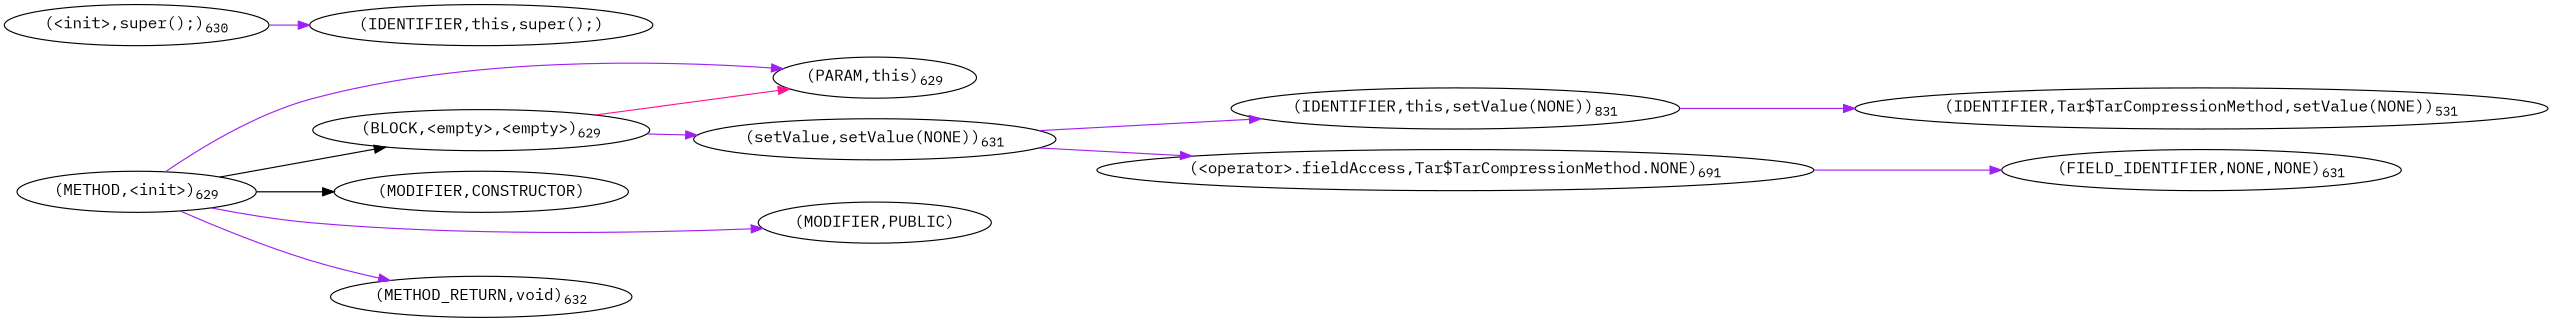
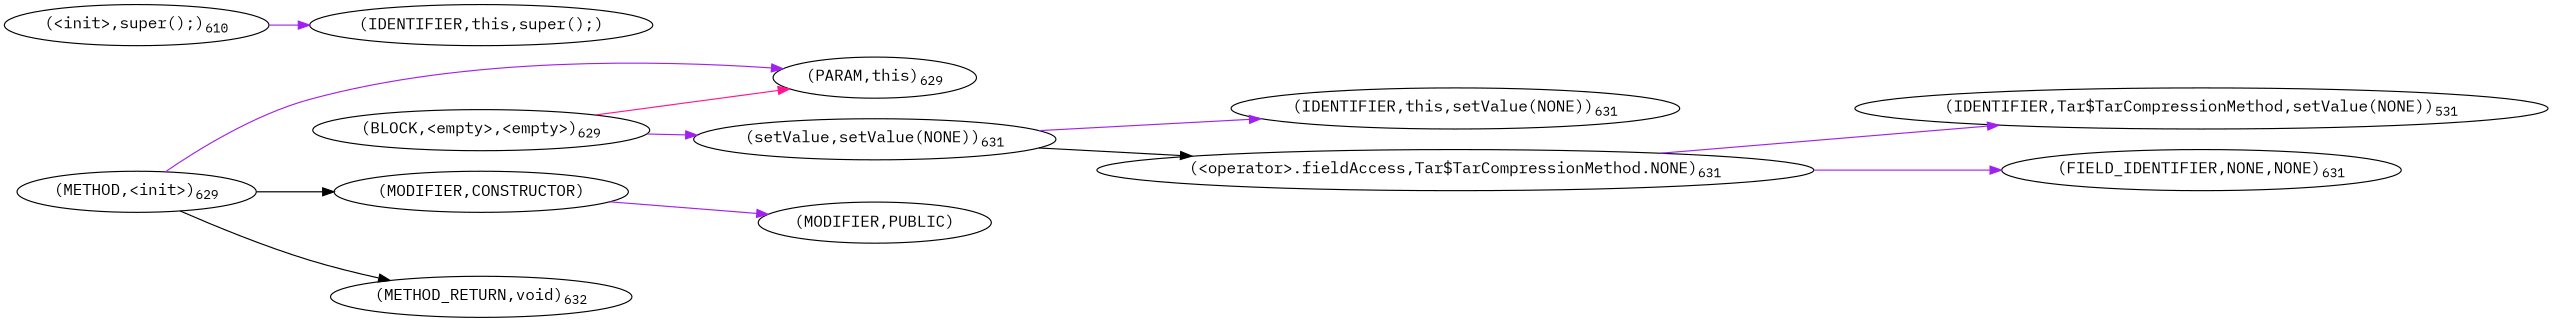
node "(<init>,super();)": text "630" -> "610"
node "(IDENTIFIER,this,setValue(NONE))": text "831" -> "631"
edge "(IDENTIFIER,this,setValue(NONE))" -> "(IDENTIFIER,Tar$TarCompressionMethod,setValue(NONE))": now "(<operator>.fieldAccess,Tar$TarCompressionMethod.NONE)" -> "(IDENTIFIER,Tar$TarCompressionMethod,setValue(NONE))"
edge "(setValue,setValue(NONE))" -> "(<operator>.fieldAccess,Tar$TarCompressionMethod.NONE)": color purple -> black
edge "(METHOD,<init>)" -> "(BLOCK,<empty>,<empty>)": removed
node "(<operator>.fieldAccess,Tar$TarCompressionMethod.NONE)": text "691" -> "631"
edge "(METHOD,<init>)" -> "(MODIFIER,PUBLIC)": now "(MODIFIER,CONSTRUCTOR)" -> "(MODIFIER,PUBLIC)"
edge "(METHOD,<init>)" -> "(METHOD_RETURN,void)": color purple -> black
